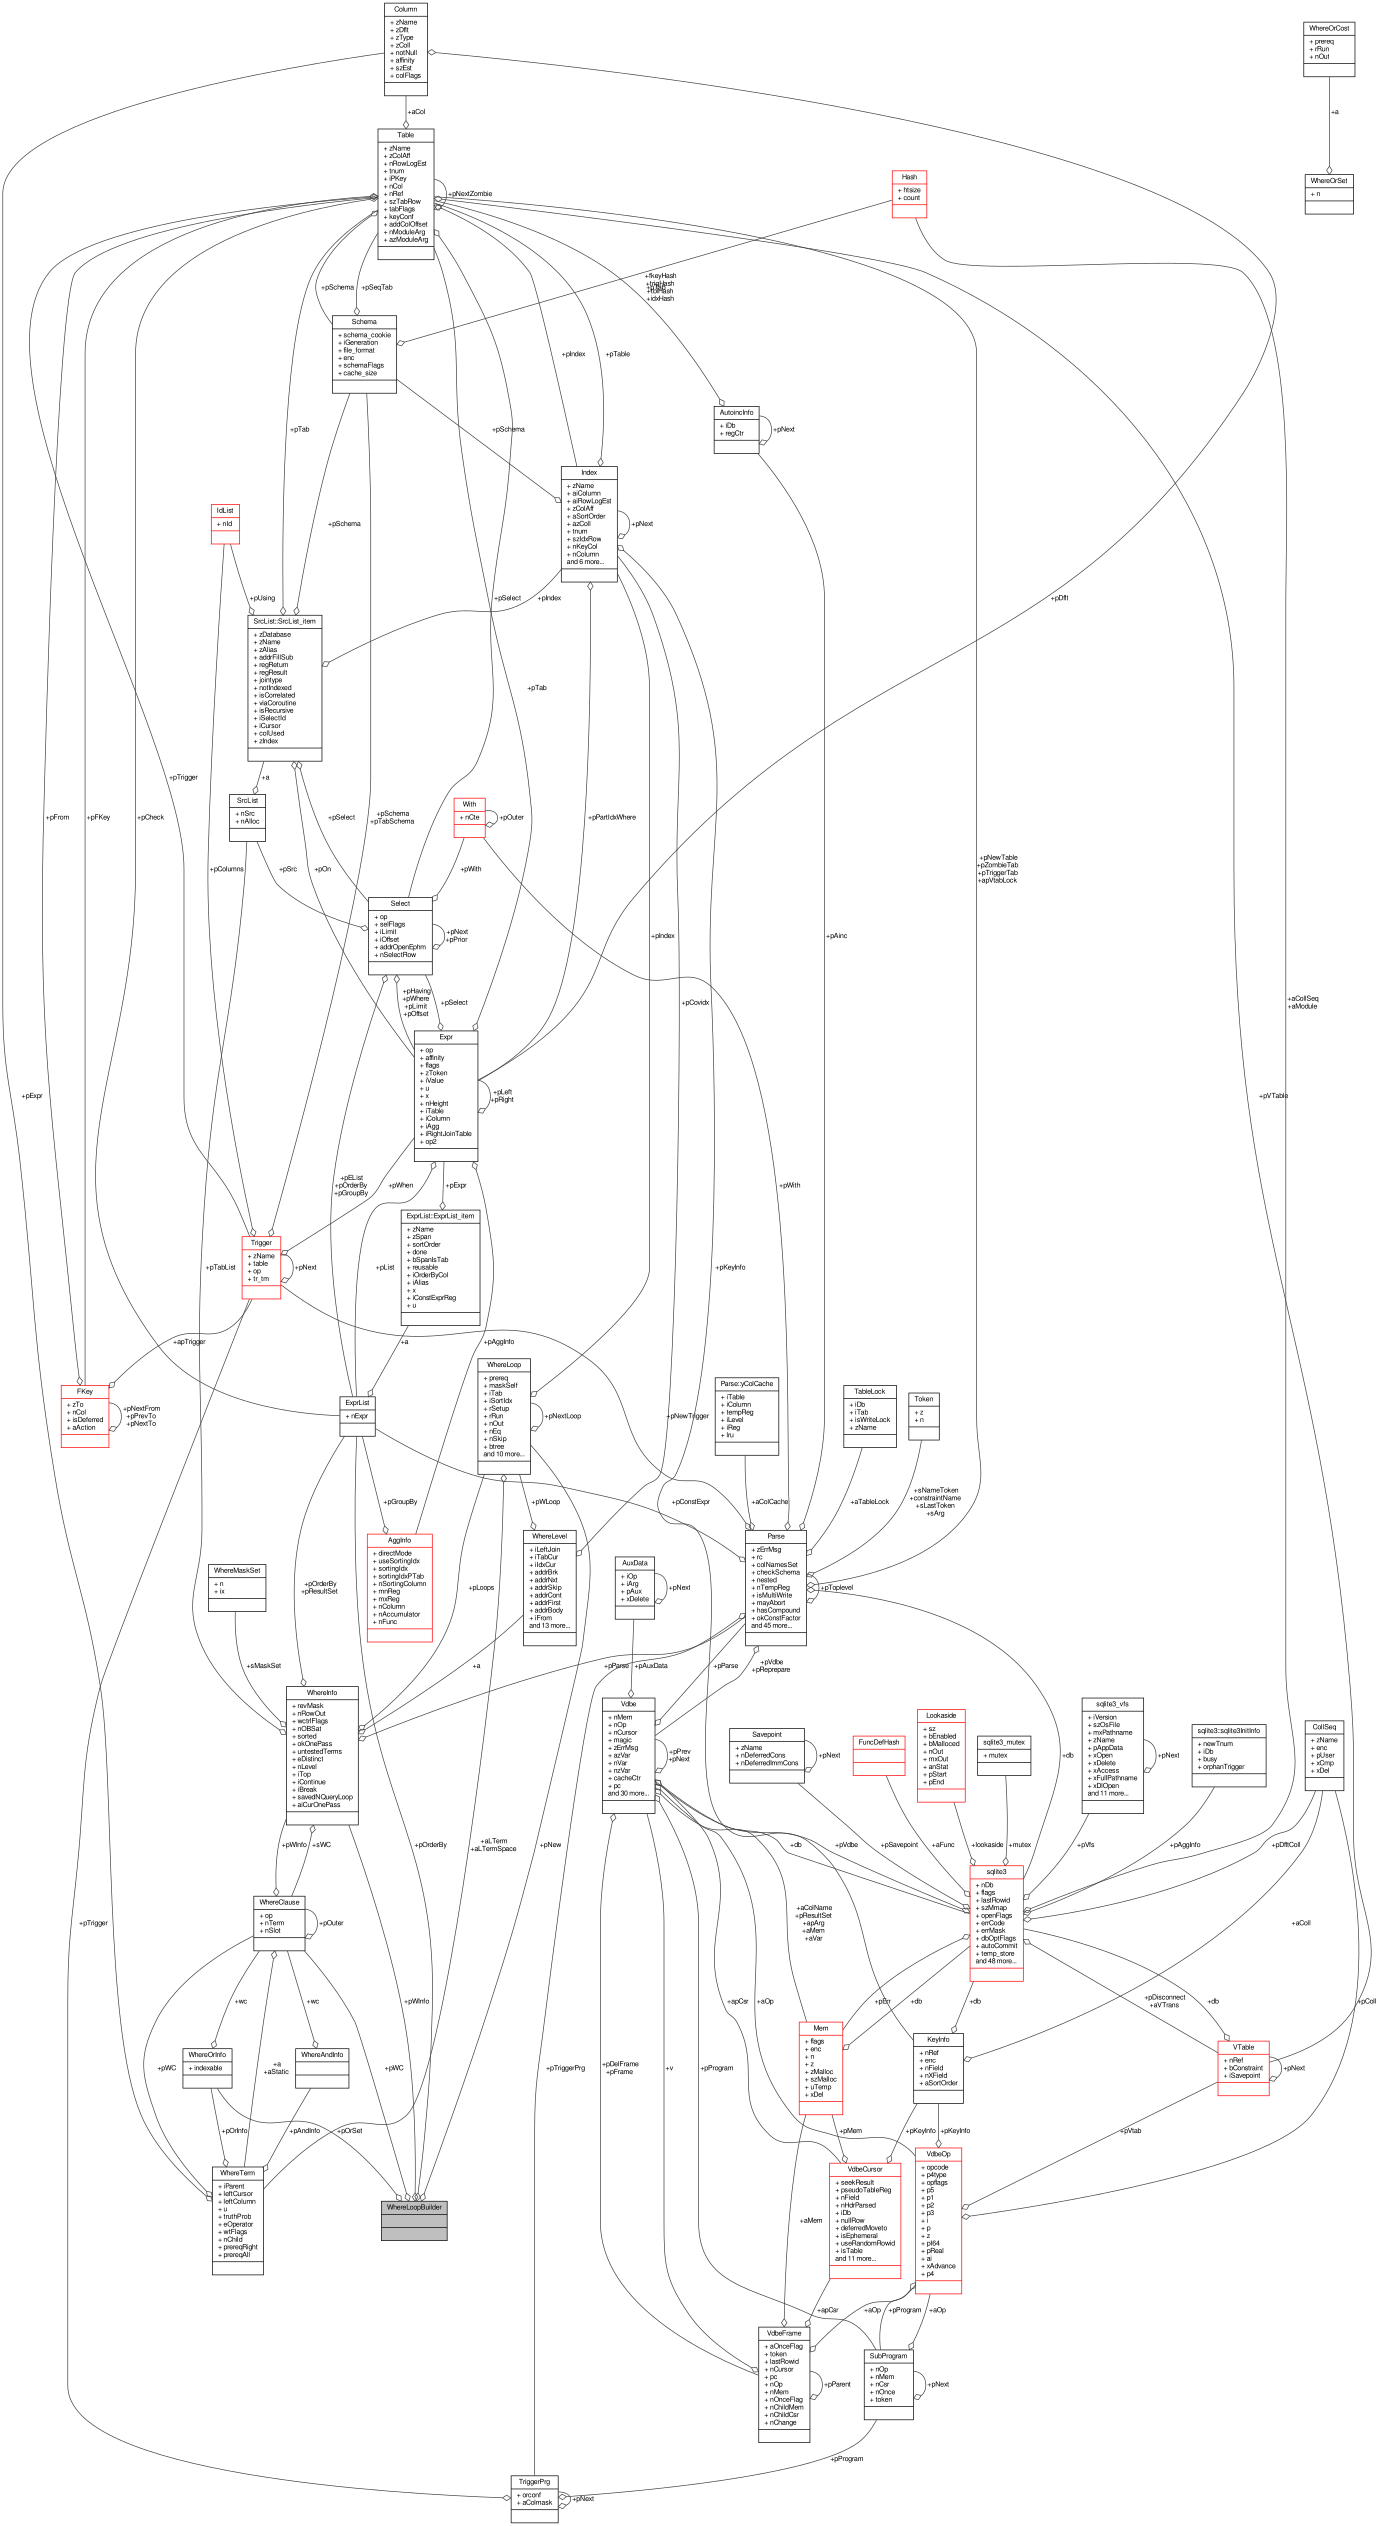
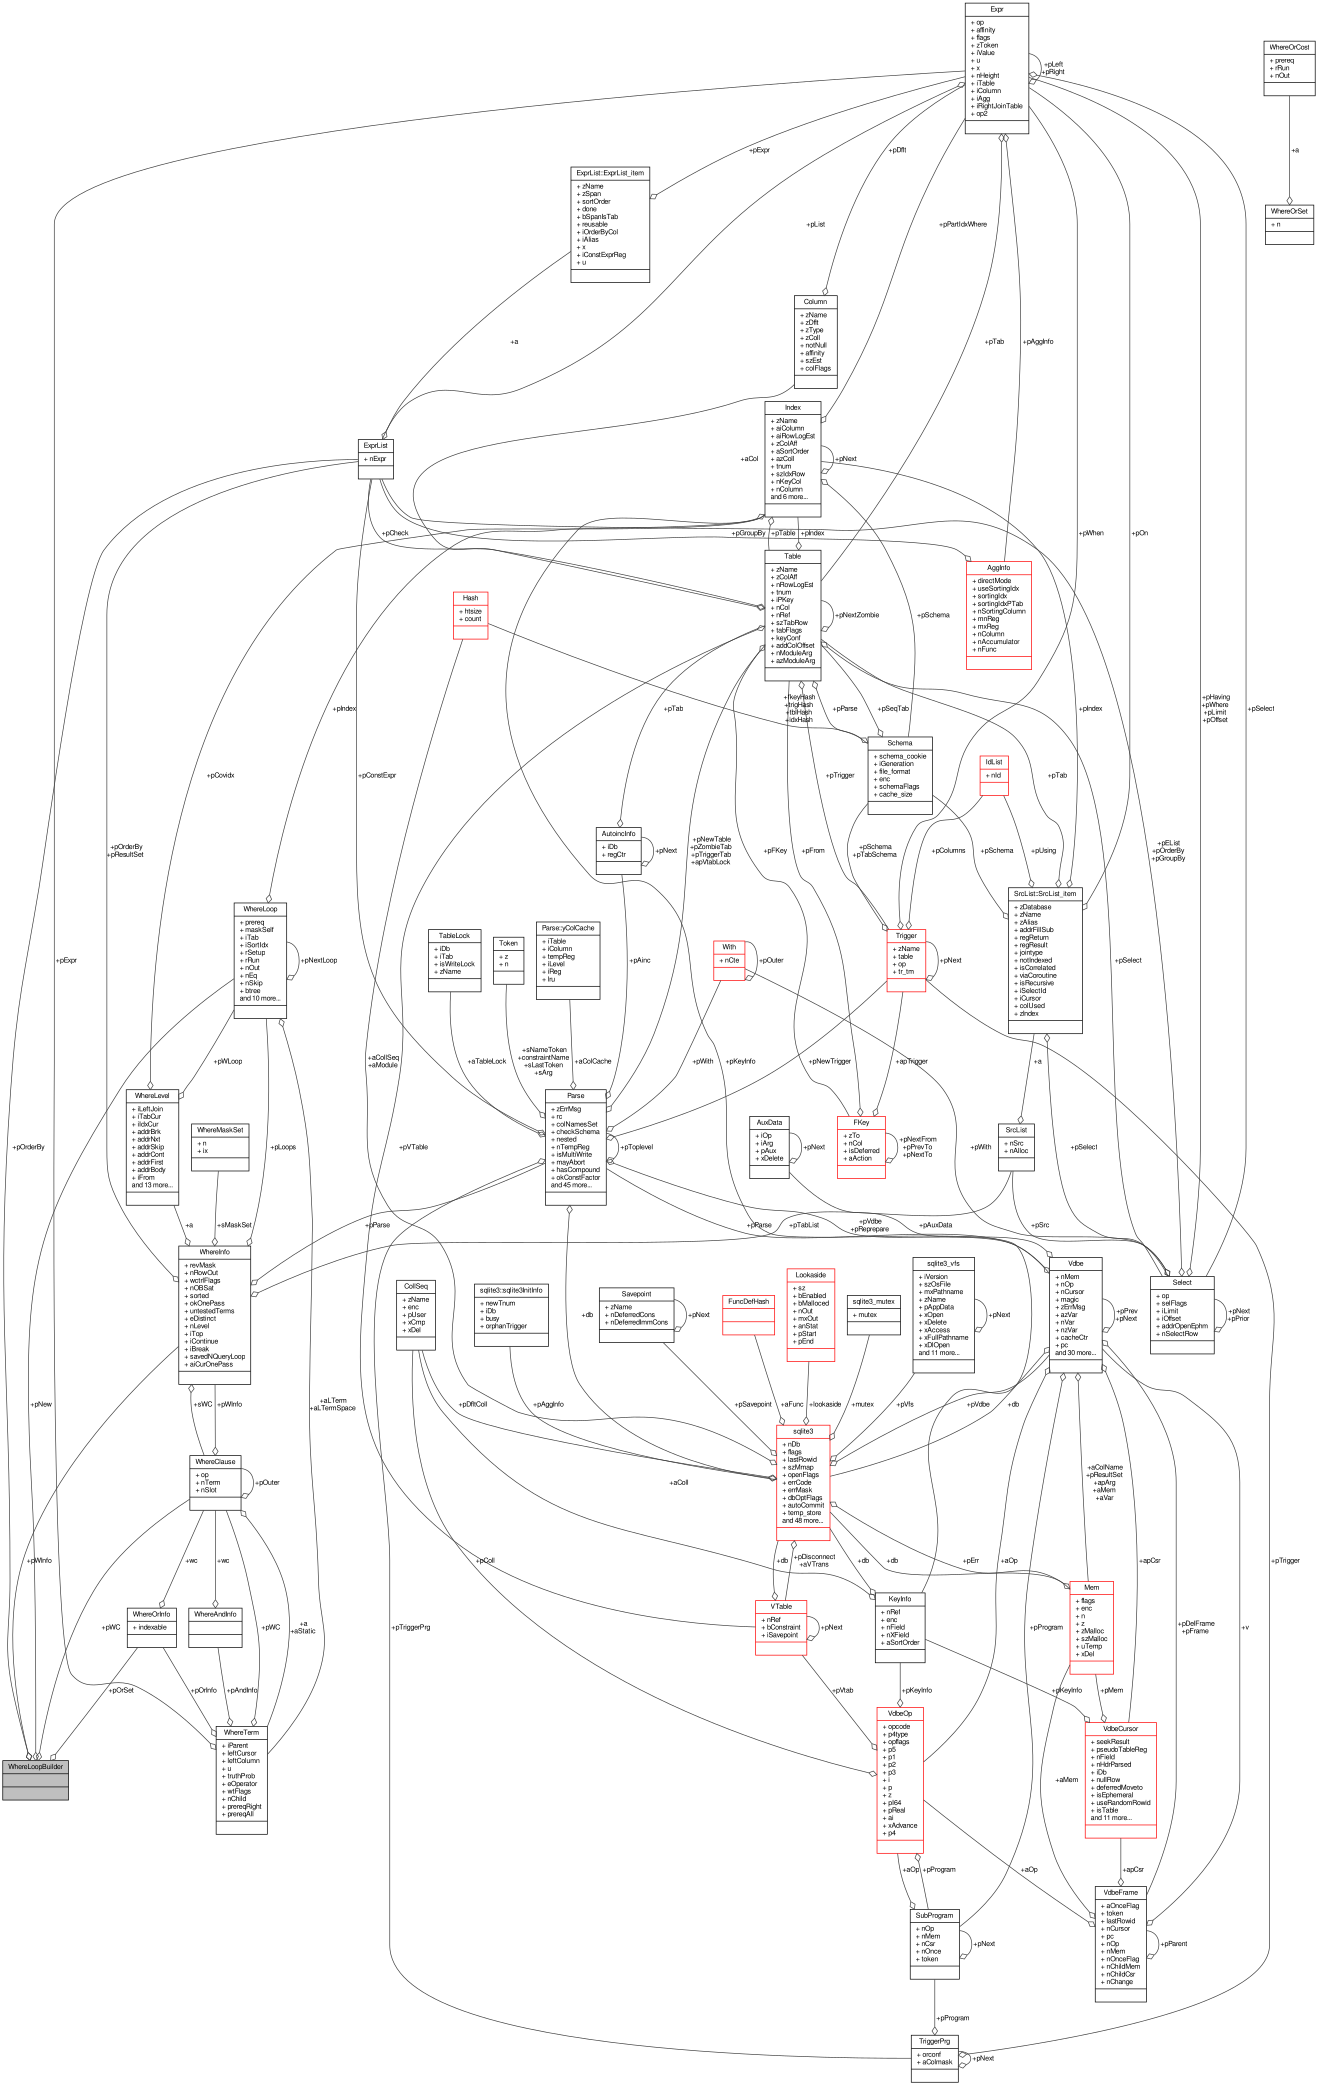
edge "Schema" -> "Table": label " +pSchema" -> " +pParse"
edge "Column" -> "WhereTerm": now "Expr" -> "WhereTerm"
